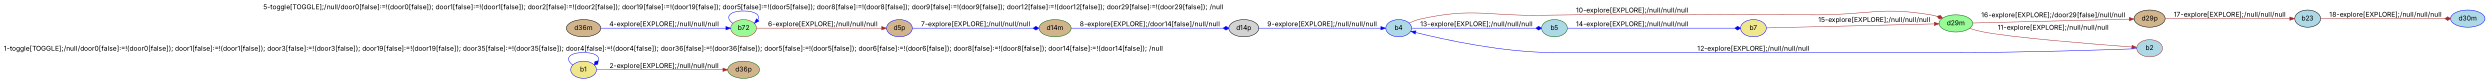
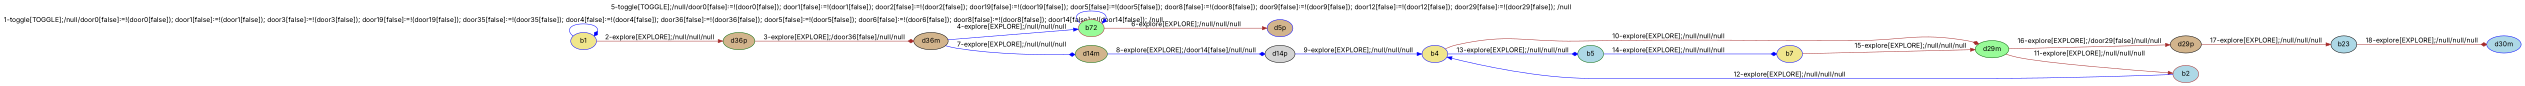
edge "d5p" -> "d14m": now "d36m" -> "d14m"
node "b4": fillcolor lightblue -> khaki
edge "d36p" -> "d36m": added, label "3-explore[EXPLORE];/door36[false]/null/null"
